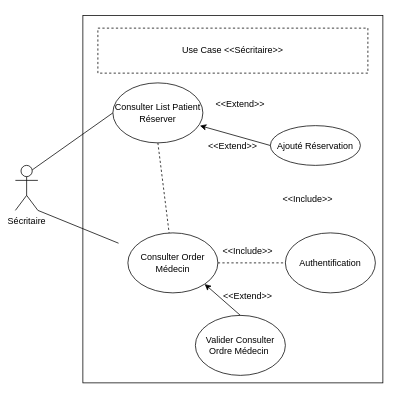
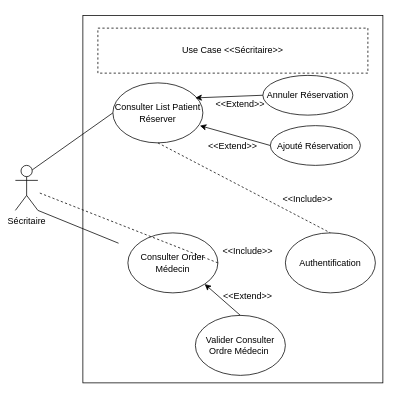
node "Annuler Réservation": added
edge "Annuler Réservation" -> "Consulter List Patient Réserver": added
edge "Consulter List Patient Réserver" -- "Consulter Order Médecin": now "Consulter List Patient Réserver" -- "Authentification"
edge "Consulter Order Médecin" -- "Authentification": now "Consulter Order Médecin" -- "Sécritaire"
